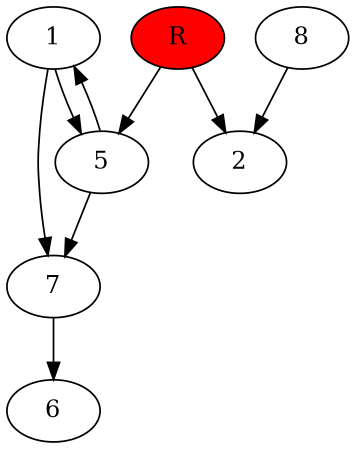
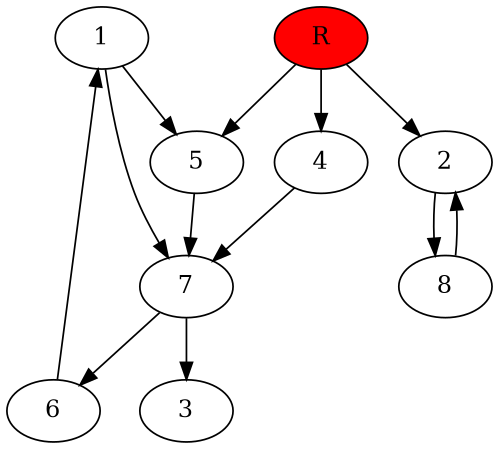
edge "5" -> "1": now "6" -> "1"
node "4": added
edge "2" -> "8": added
node "3": added
